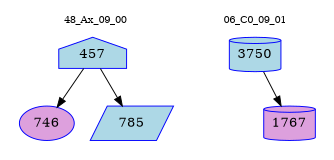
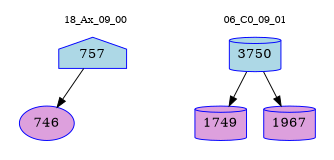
cluster "48_Ax_09_00": label "48_Ax_09_00" -> "18_Ax_09_00"
node "457": label "457" -> "757"
node "785": removed
node "1749": added
node "1767": label "1767" -> "1967"
